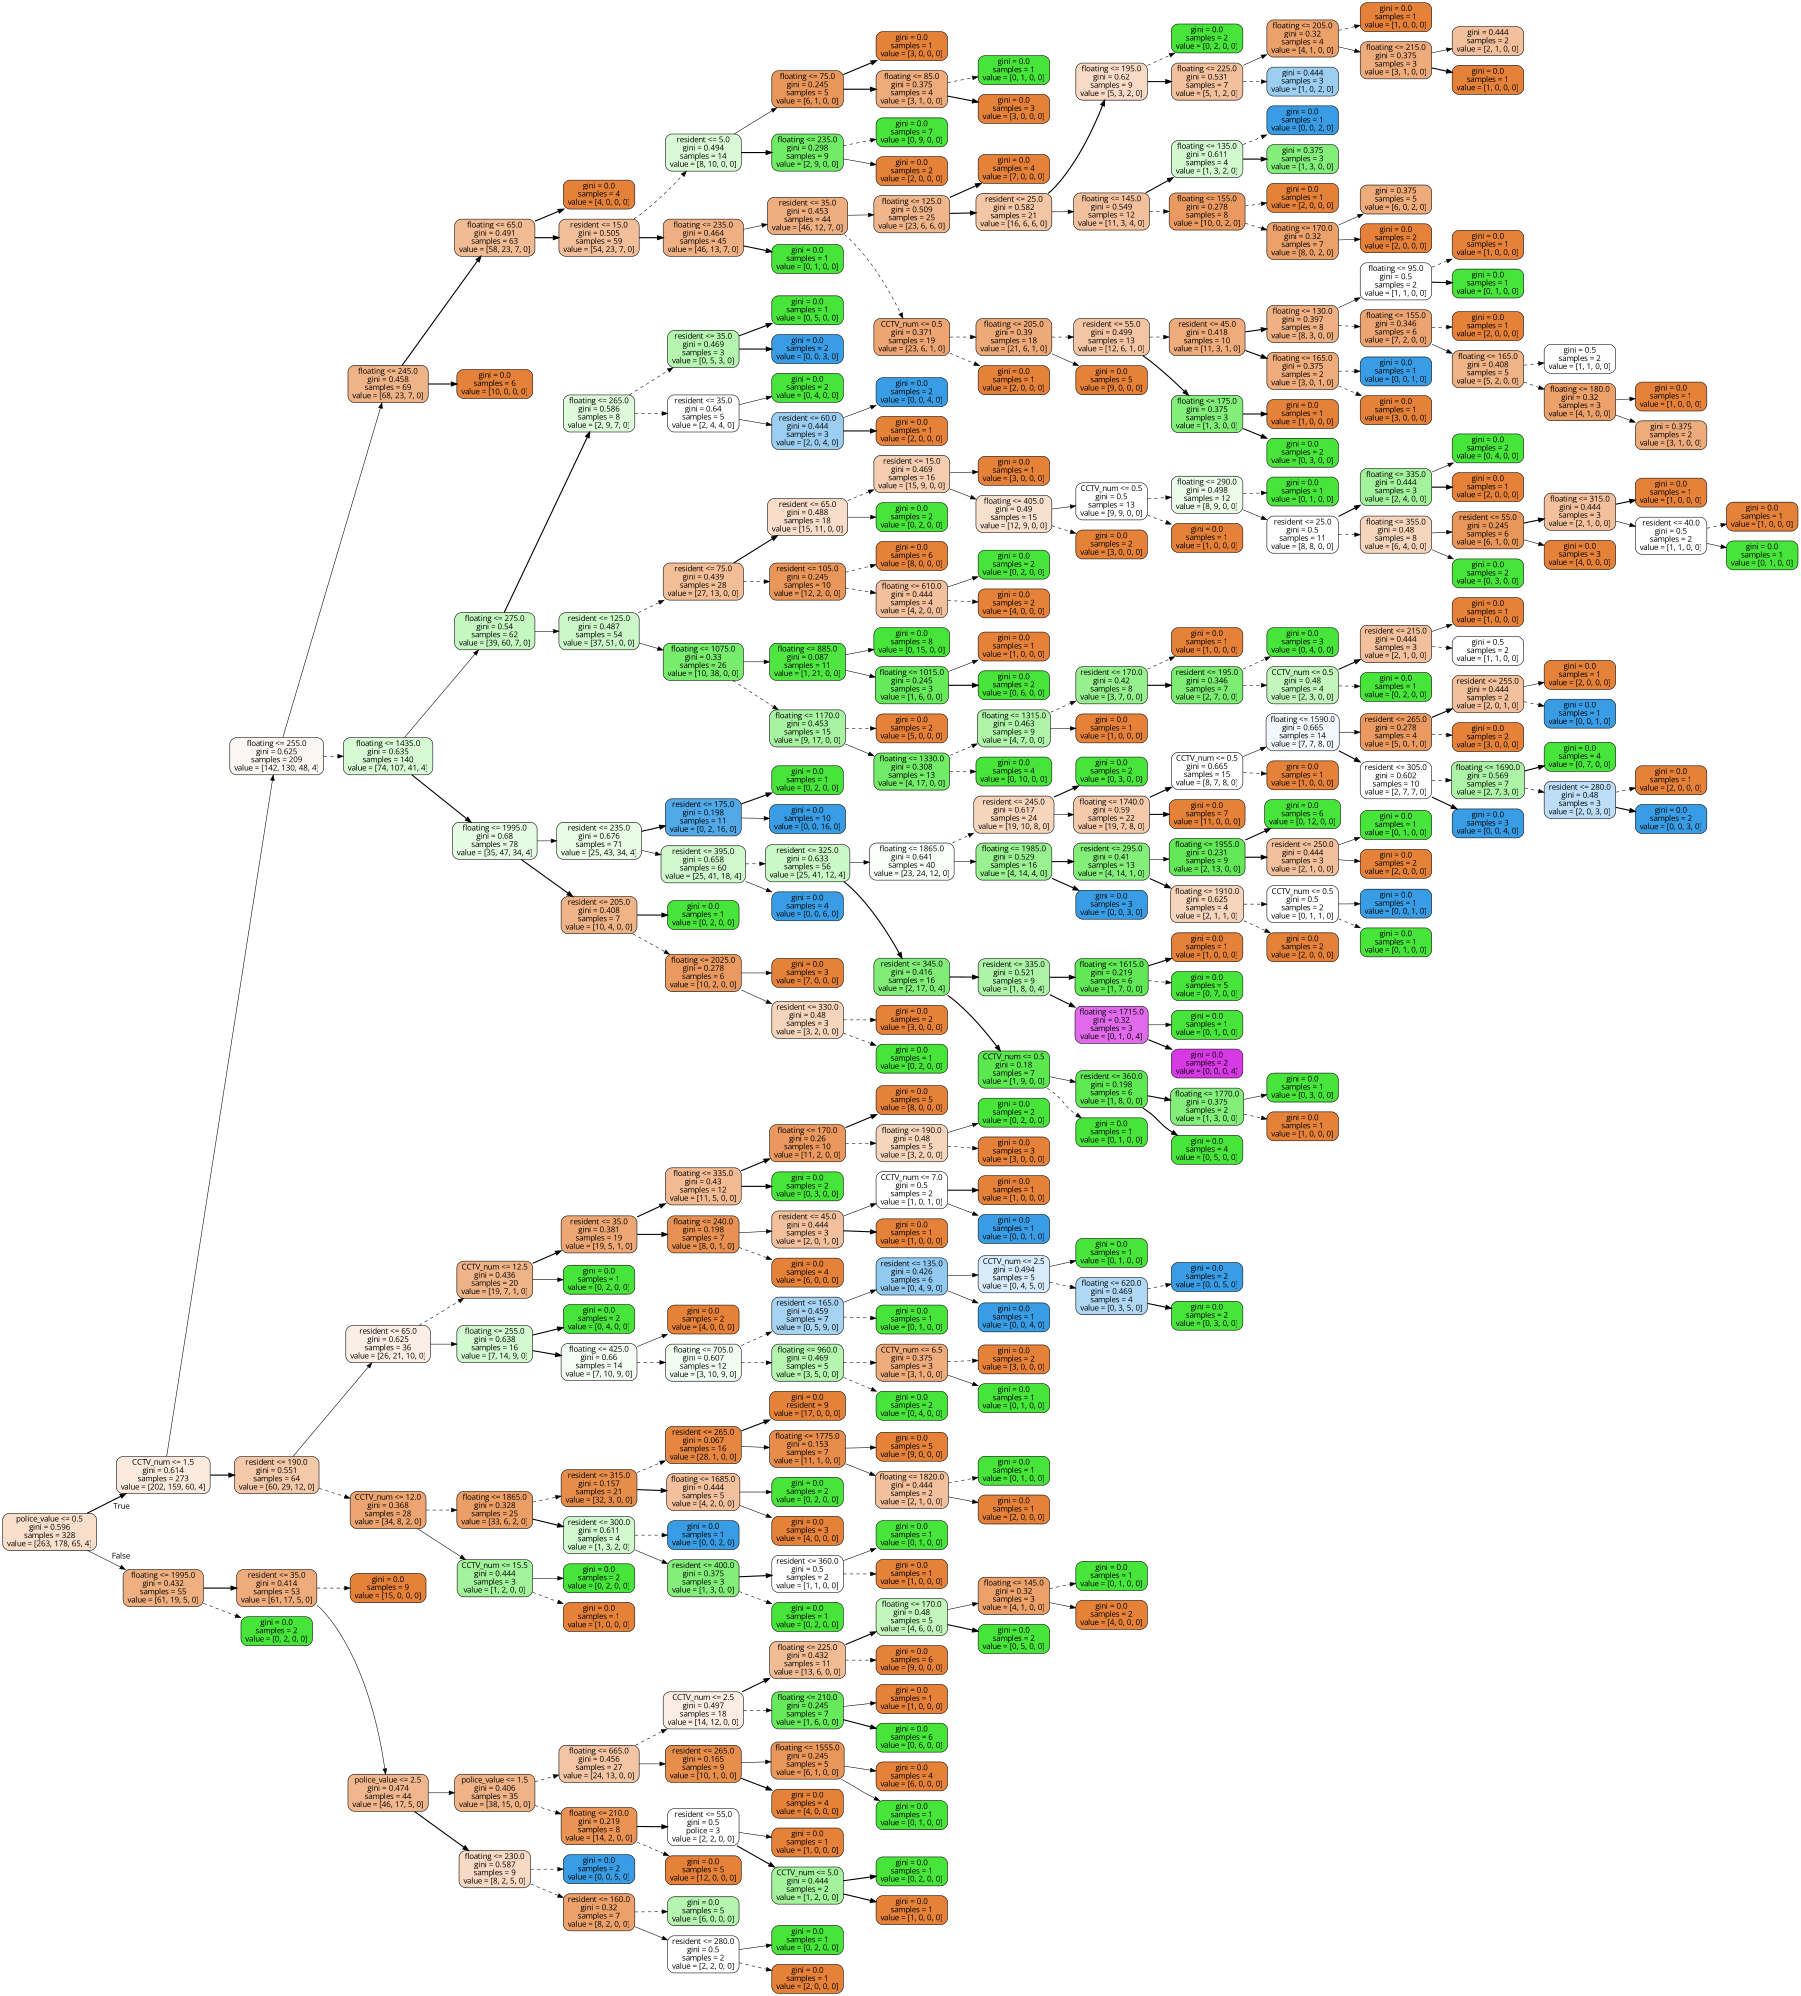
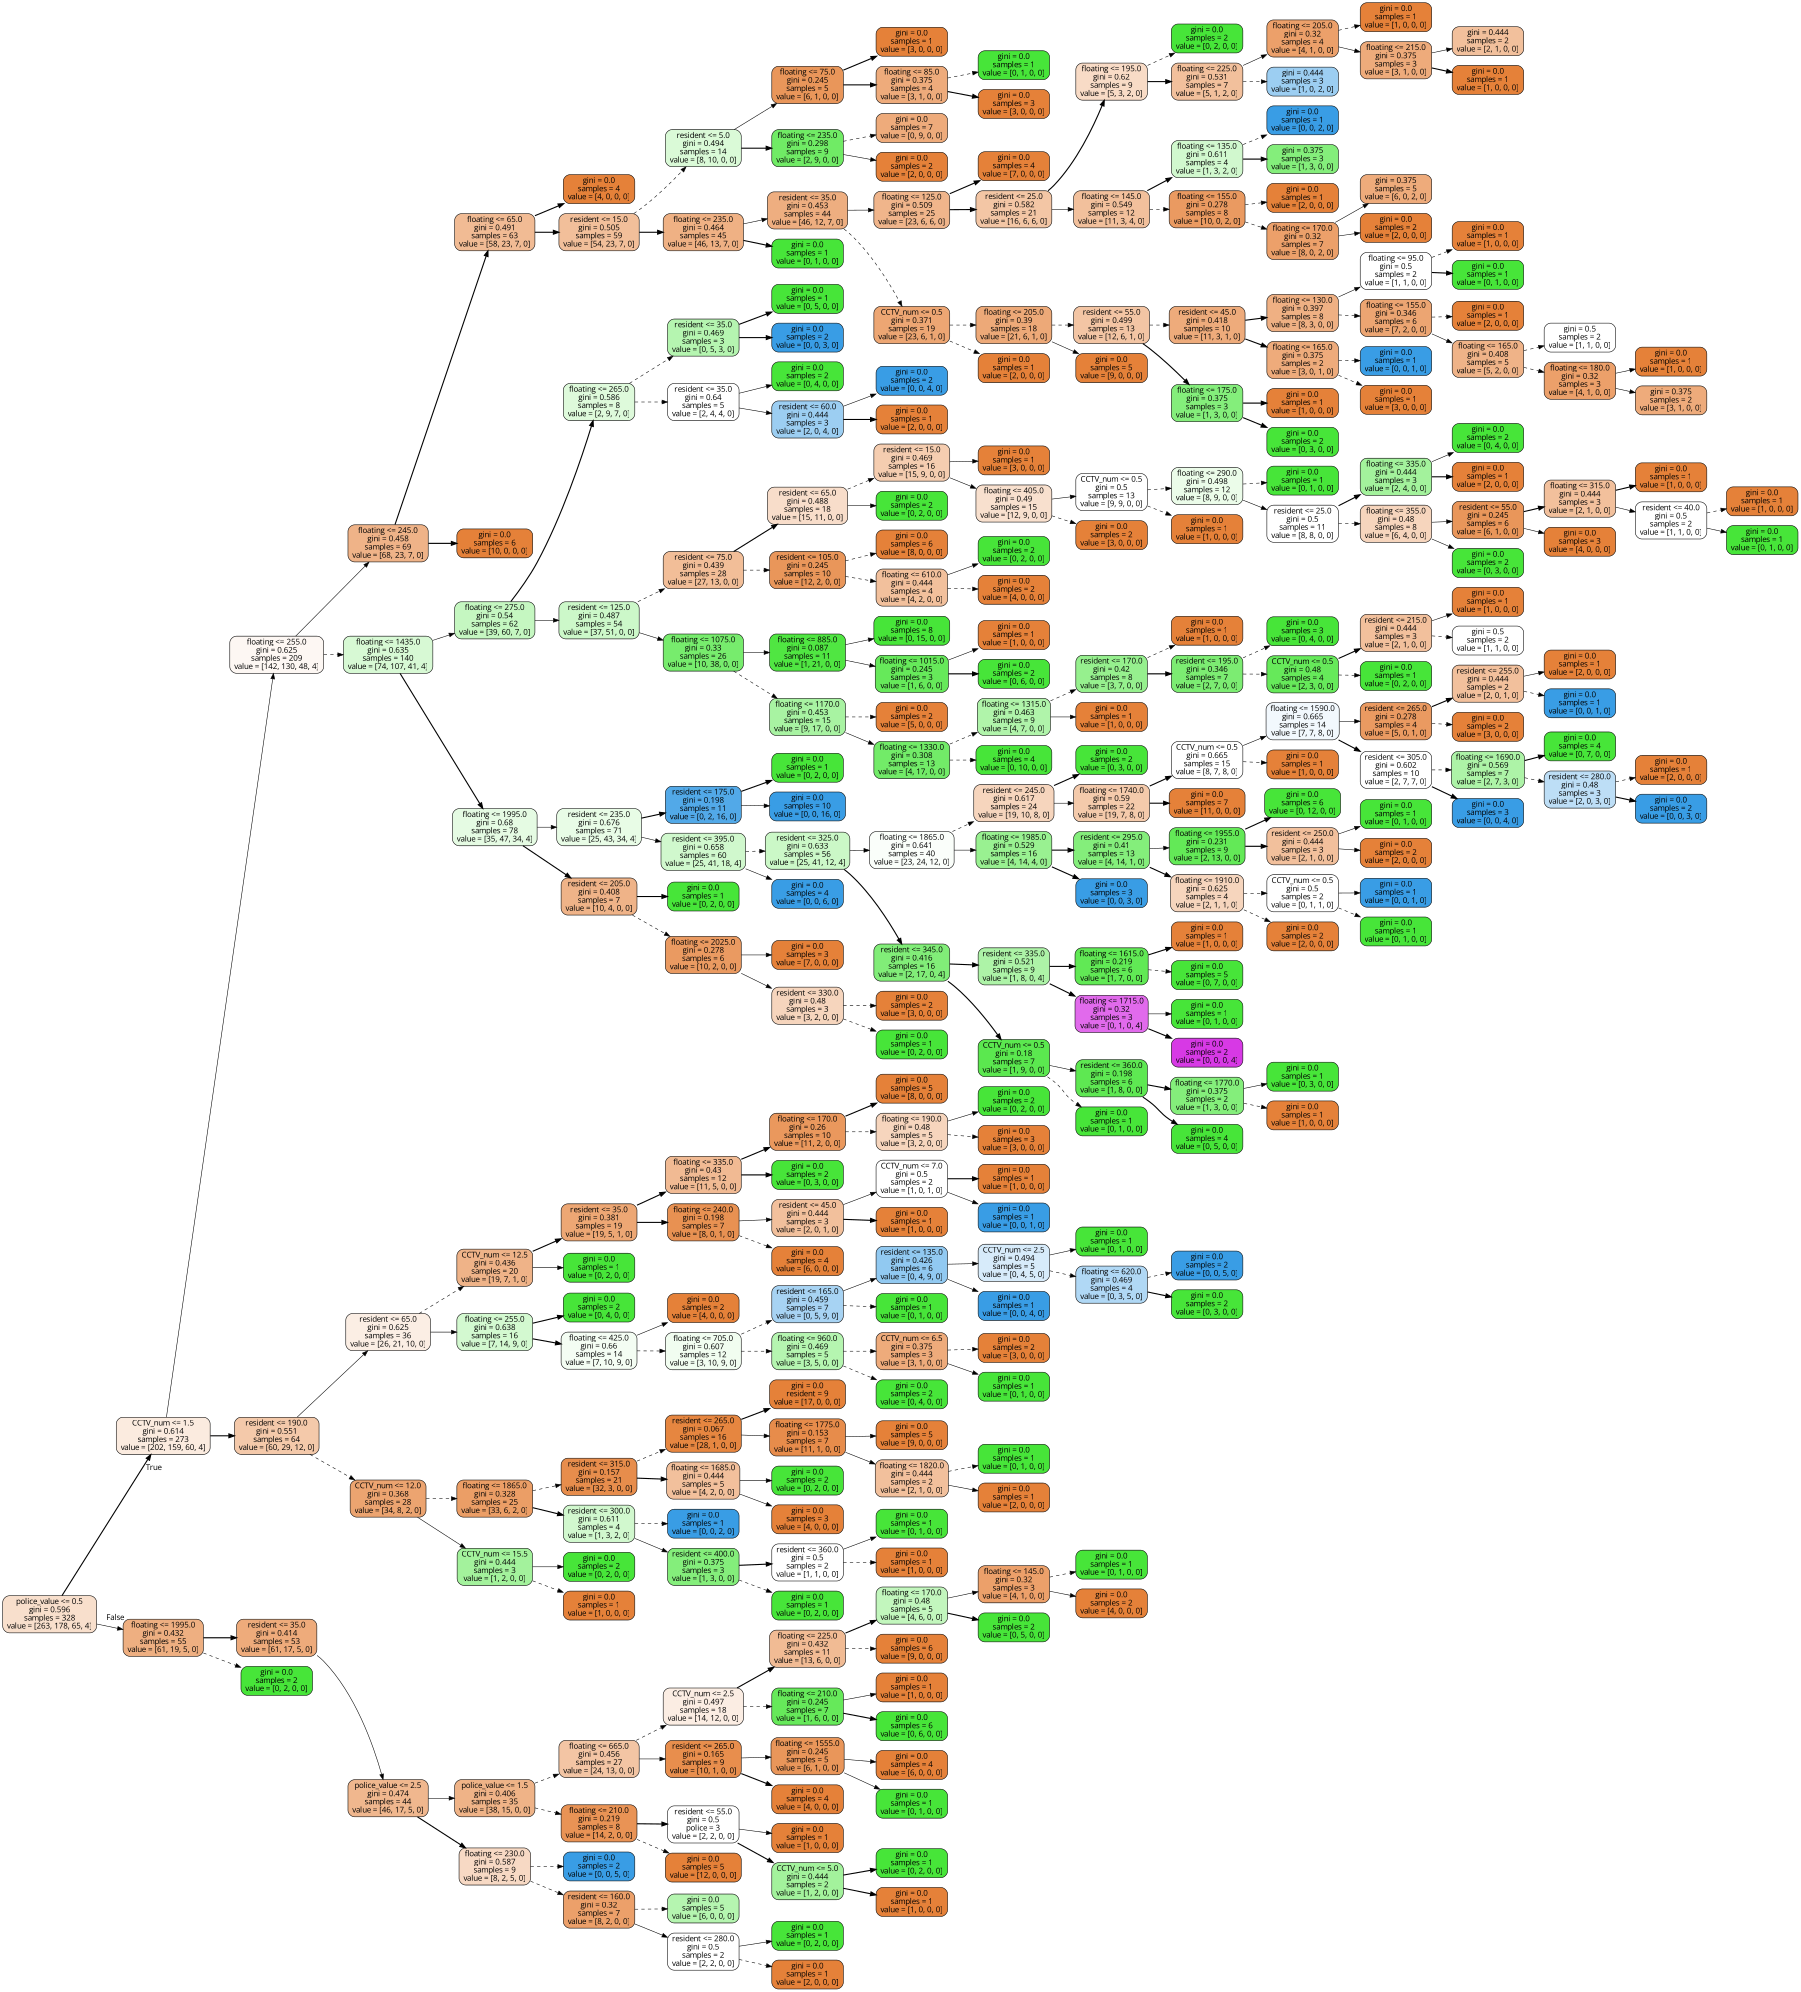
node "gini = 0.0 samples = 7 value = [0, 9, 0, 0]": fillcolor #47e539 -> #eeab7b
node "CCTV_num <= 0.5 gini = 0.48 samples = 4 value = [2, 3, 0, 0]": fillcolor #c2f6bd -> #66e95a
node "gini = 0.0 samples = 9 value = [15, 0, 0, 0]": removed
